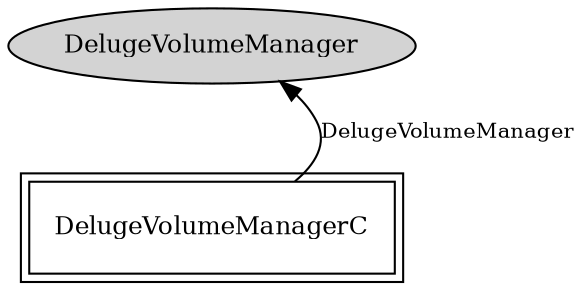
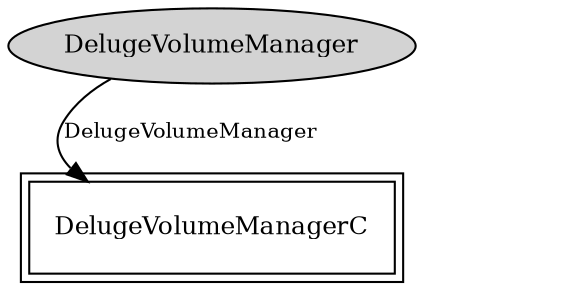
edge "DelugeVolumeManagerC" -> "DelugeVolumeManager": reversed
